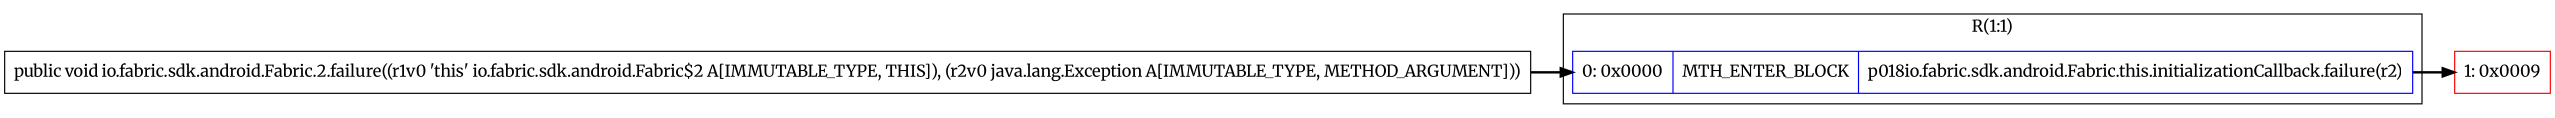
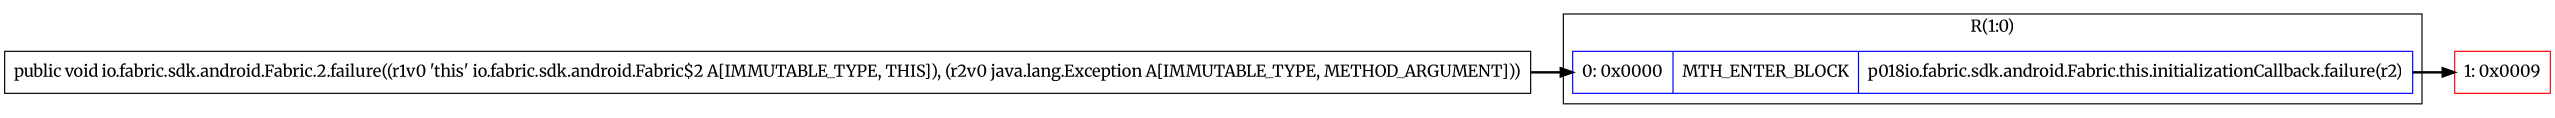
cluster "R(1:1)": label "R(1:1)" -> "R(1:0)"
